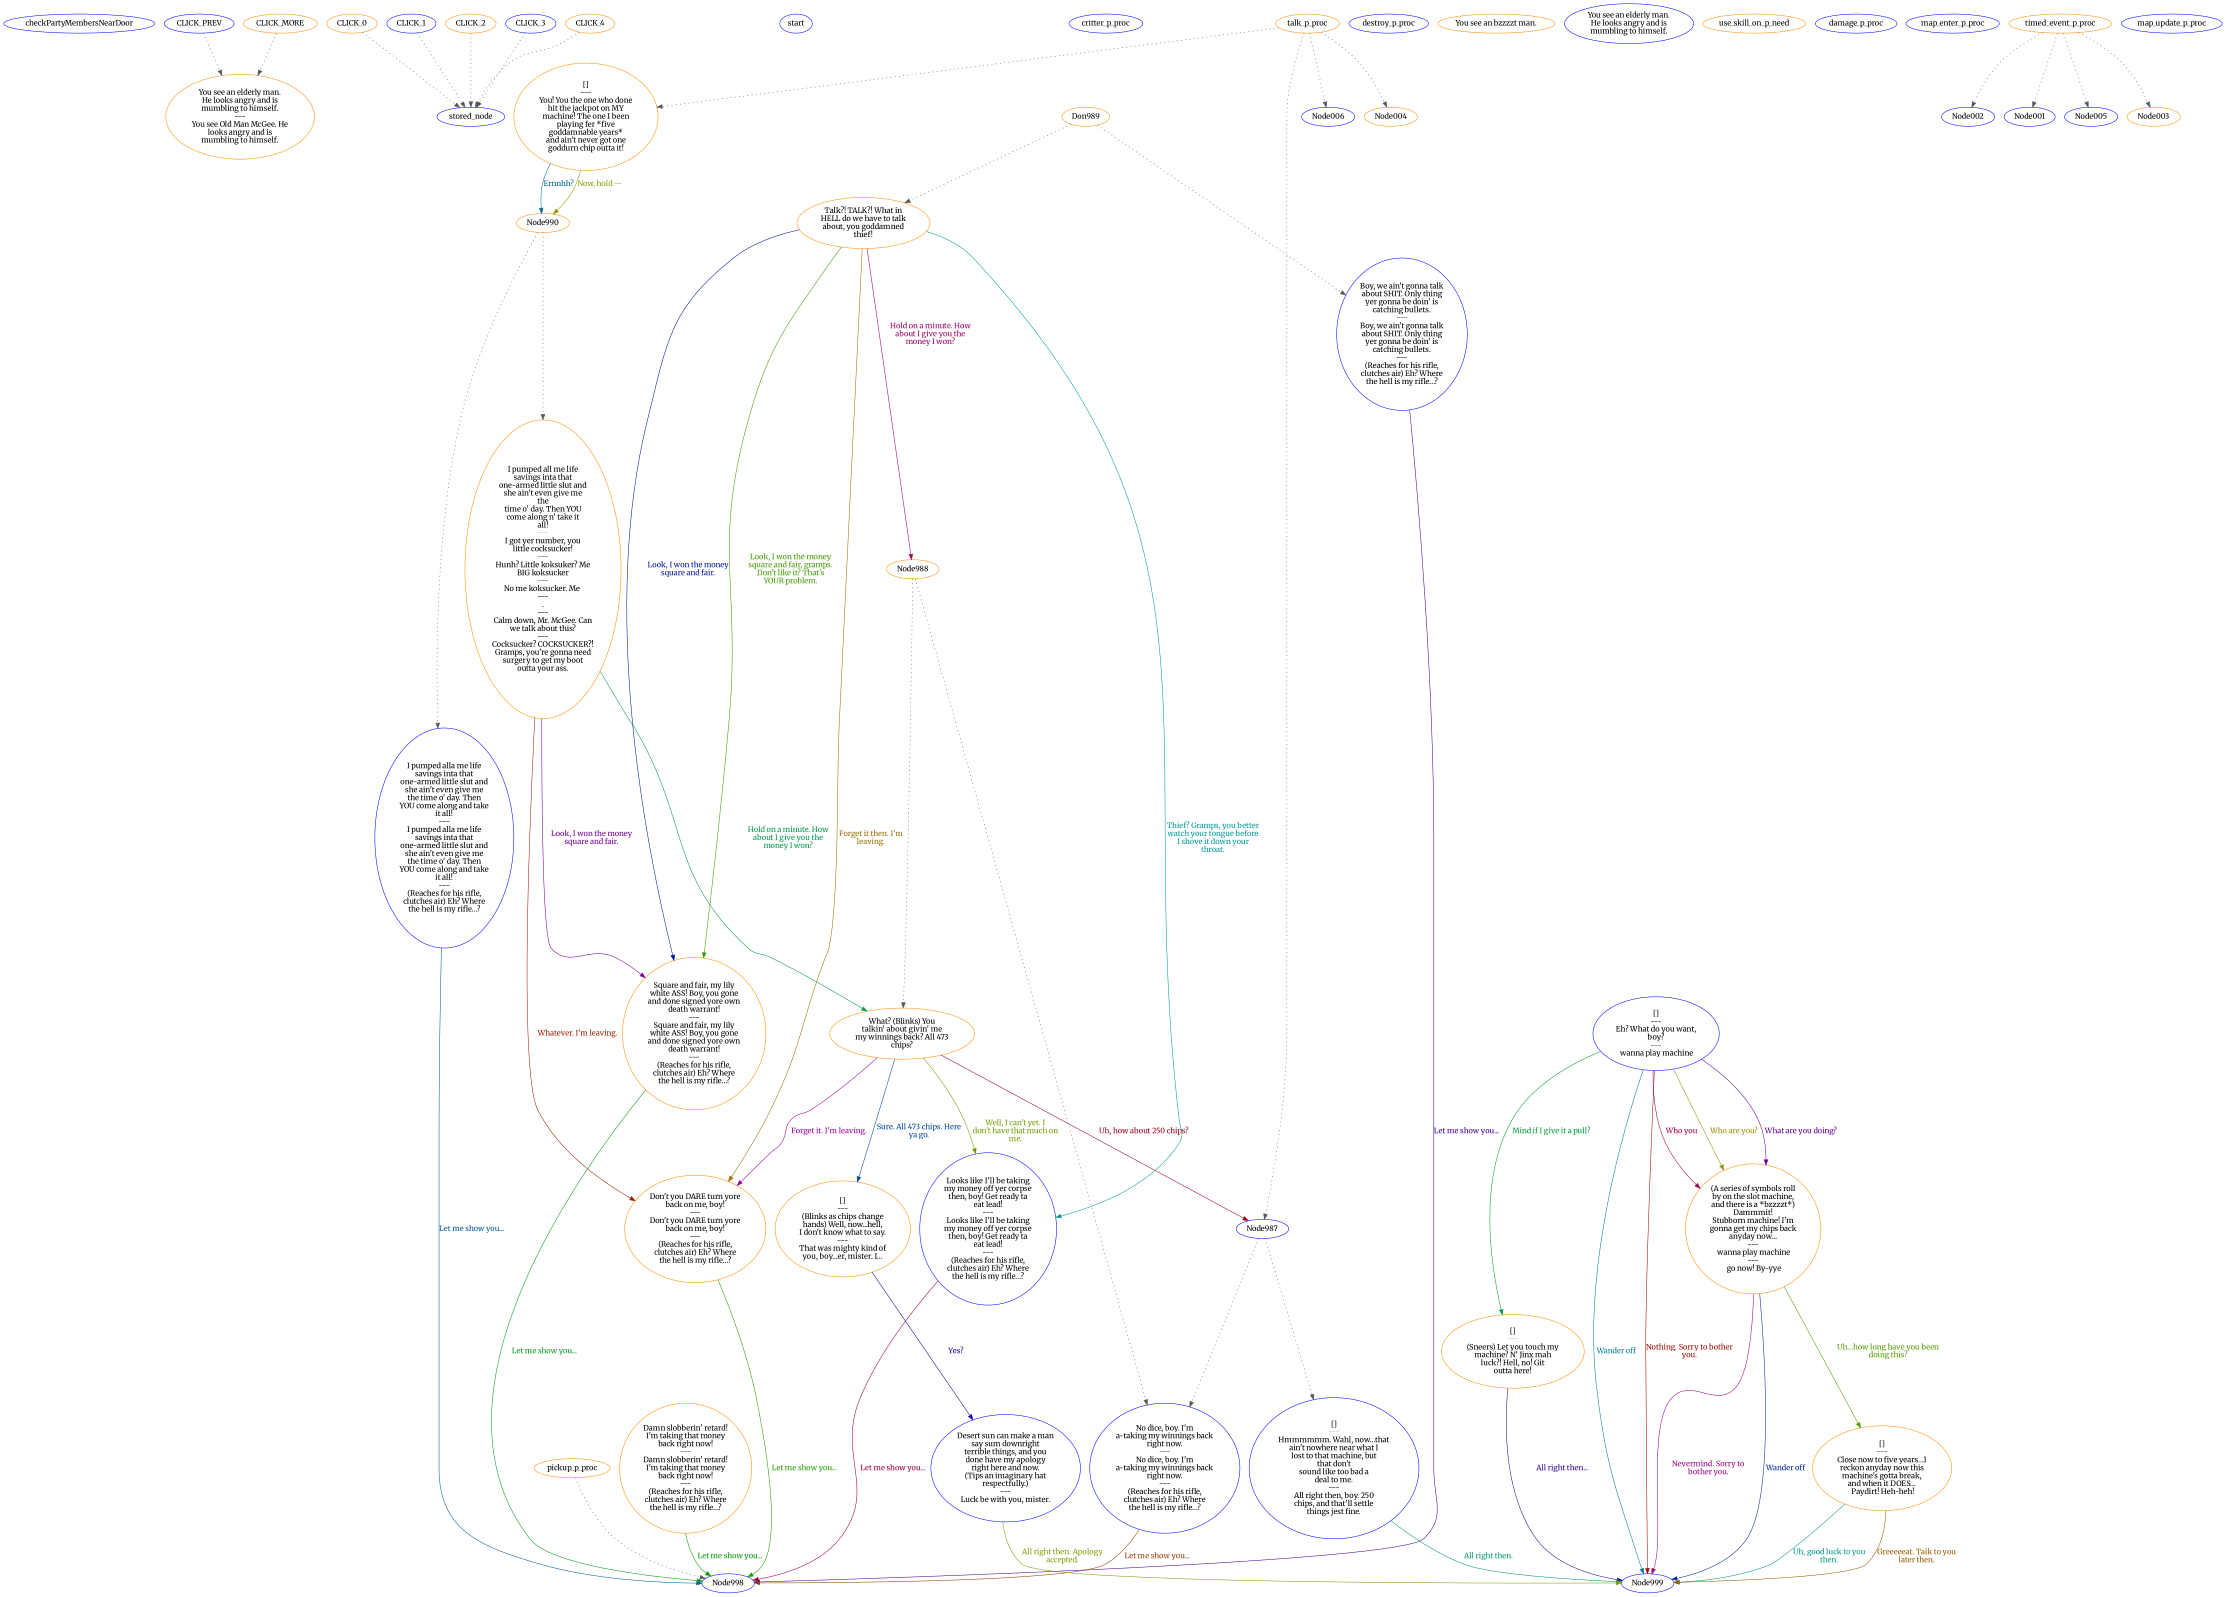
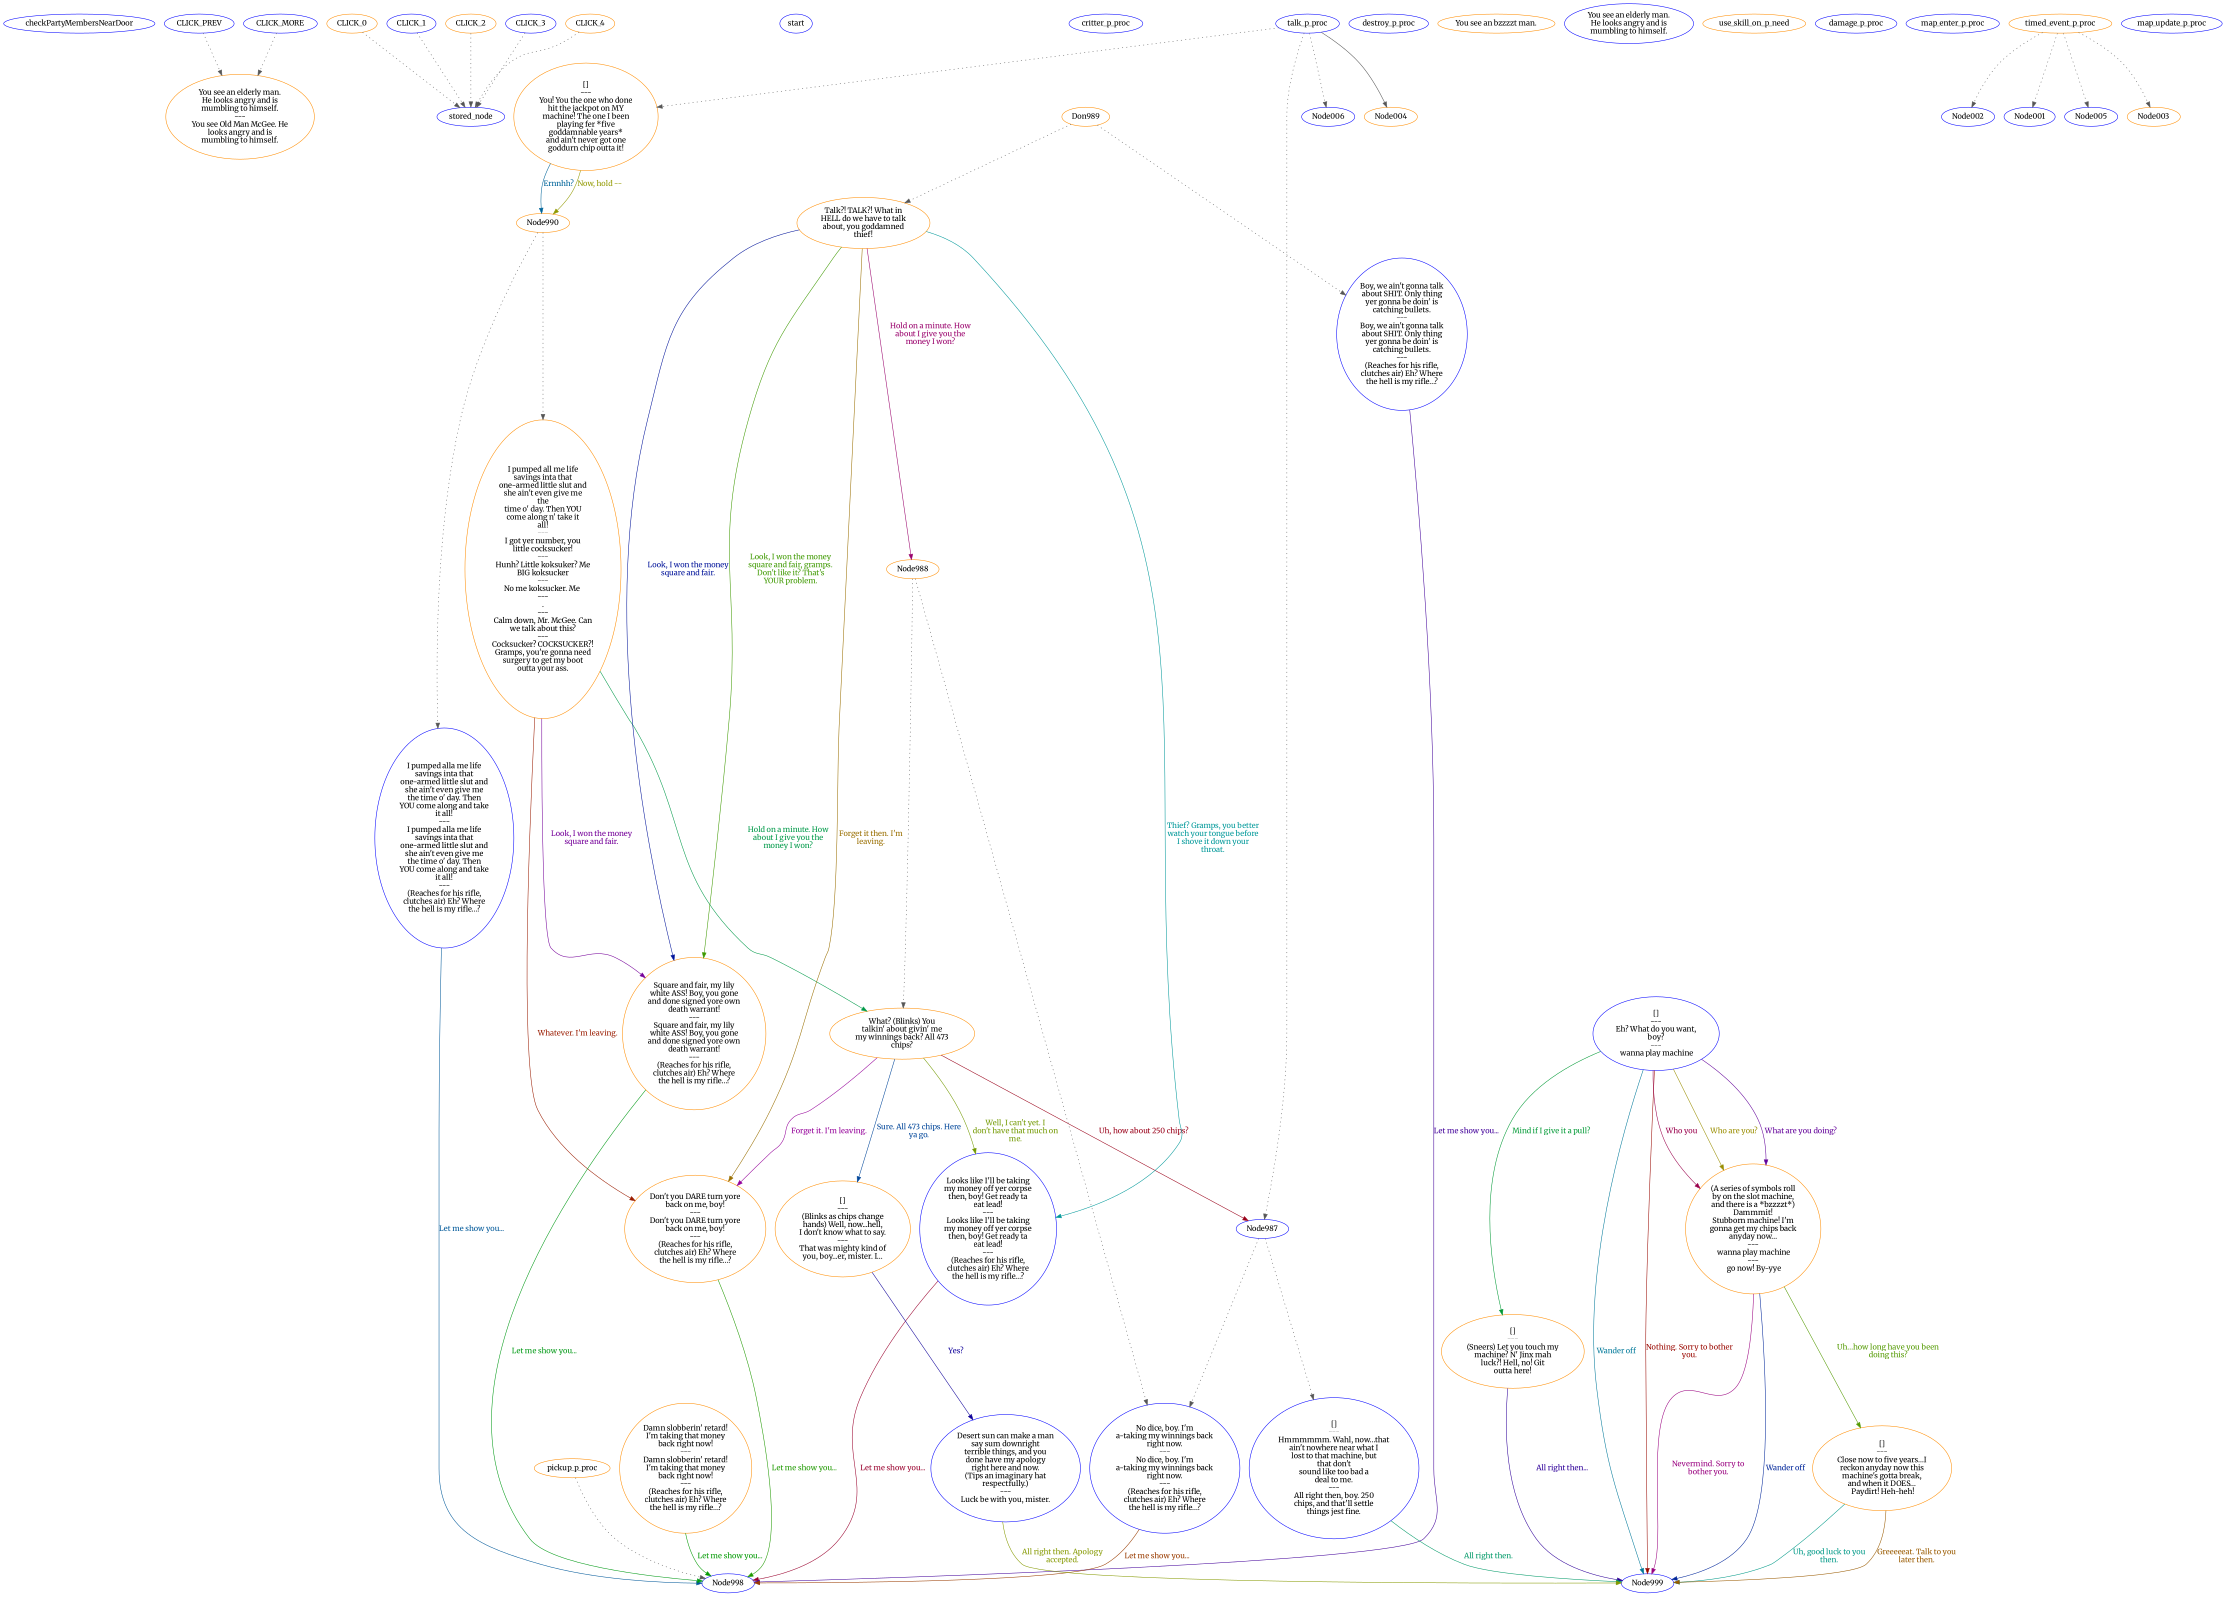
node "CLICK_MORE": color darkorange -> blue
node "talk_p_proc": color darkorange -> blue
edge "talk_p_proc" -> "Node004": style dotted -> solid
